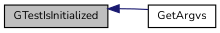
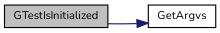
edge "GetArgvs" -> "GTestIsInitialized": reversed
